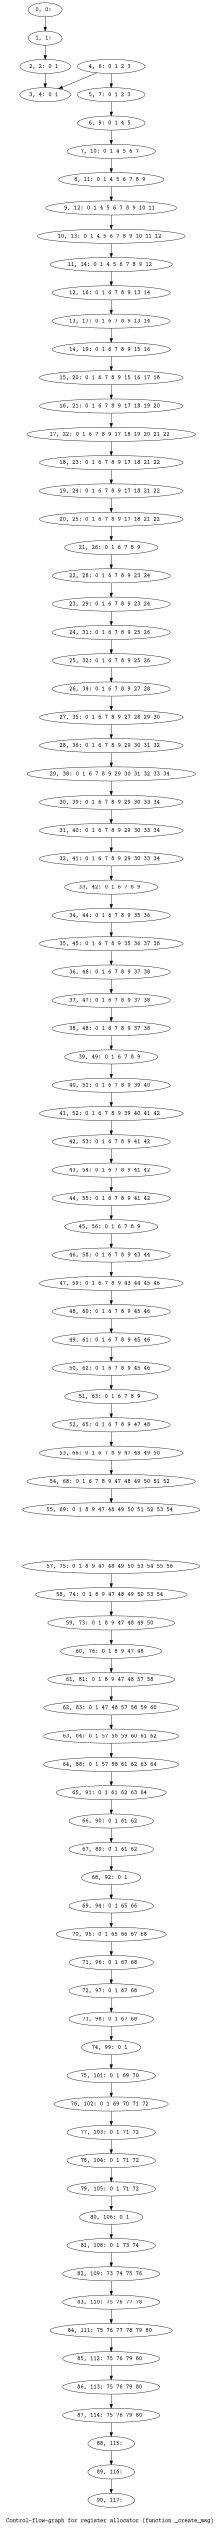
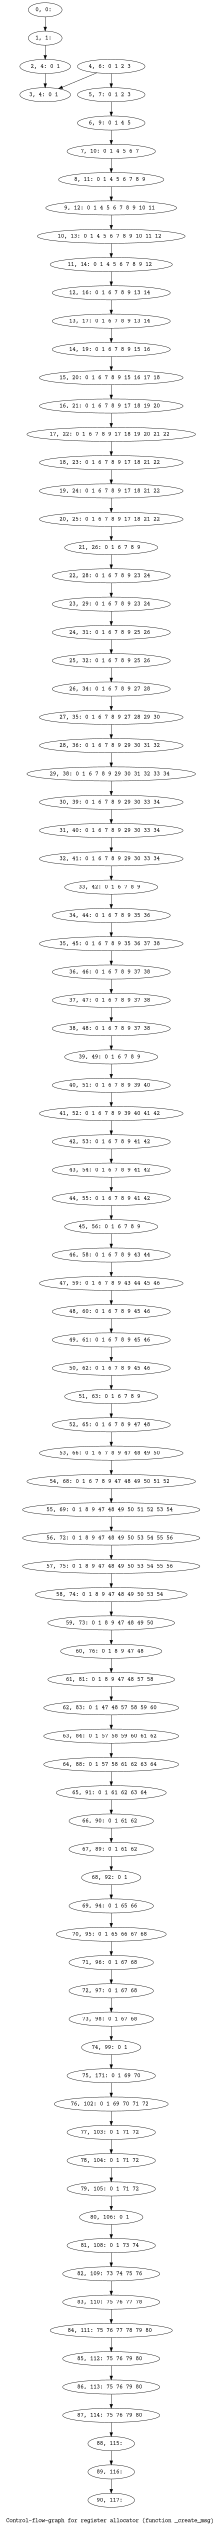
node "2, 2: 0 1": label "2, 2: 0 1" -> "2, 4: 0 1"
node "56, 72: 0 1 8 9 47 48 49 50 53 54 55 56": added
node "75, 101: 0 1 69 70": label "75, 101: 0 1 69 70" -> "75, 171: 0 1 69 70"
